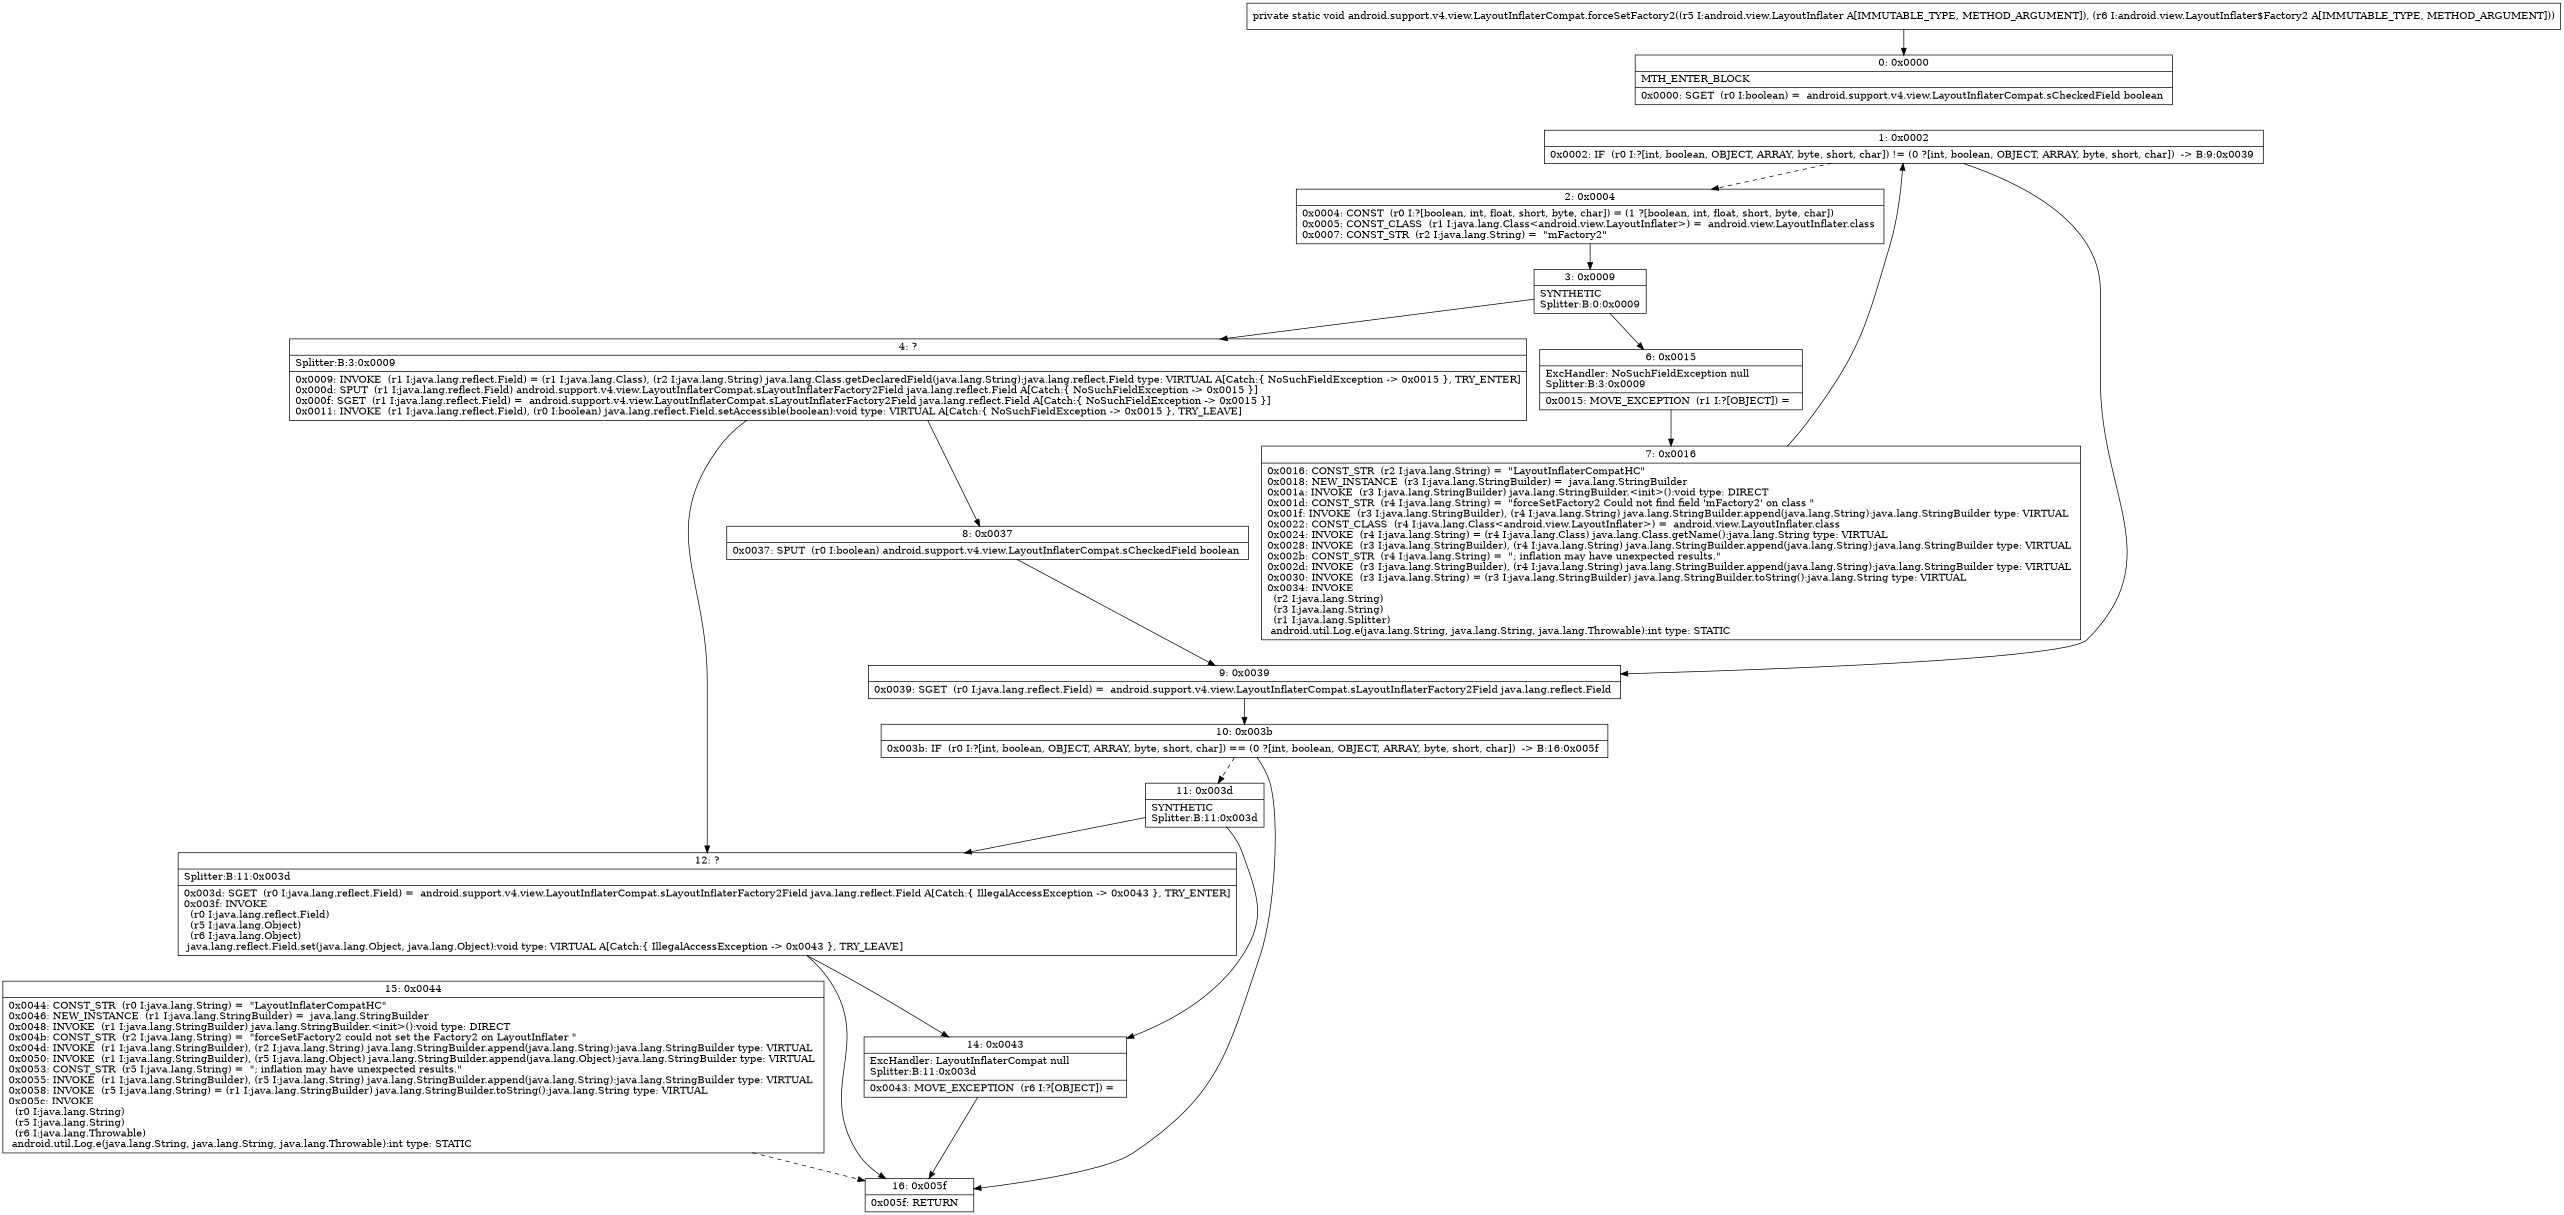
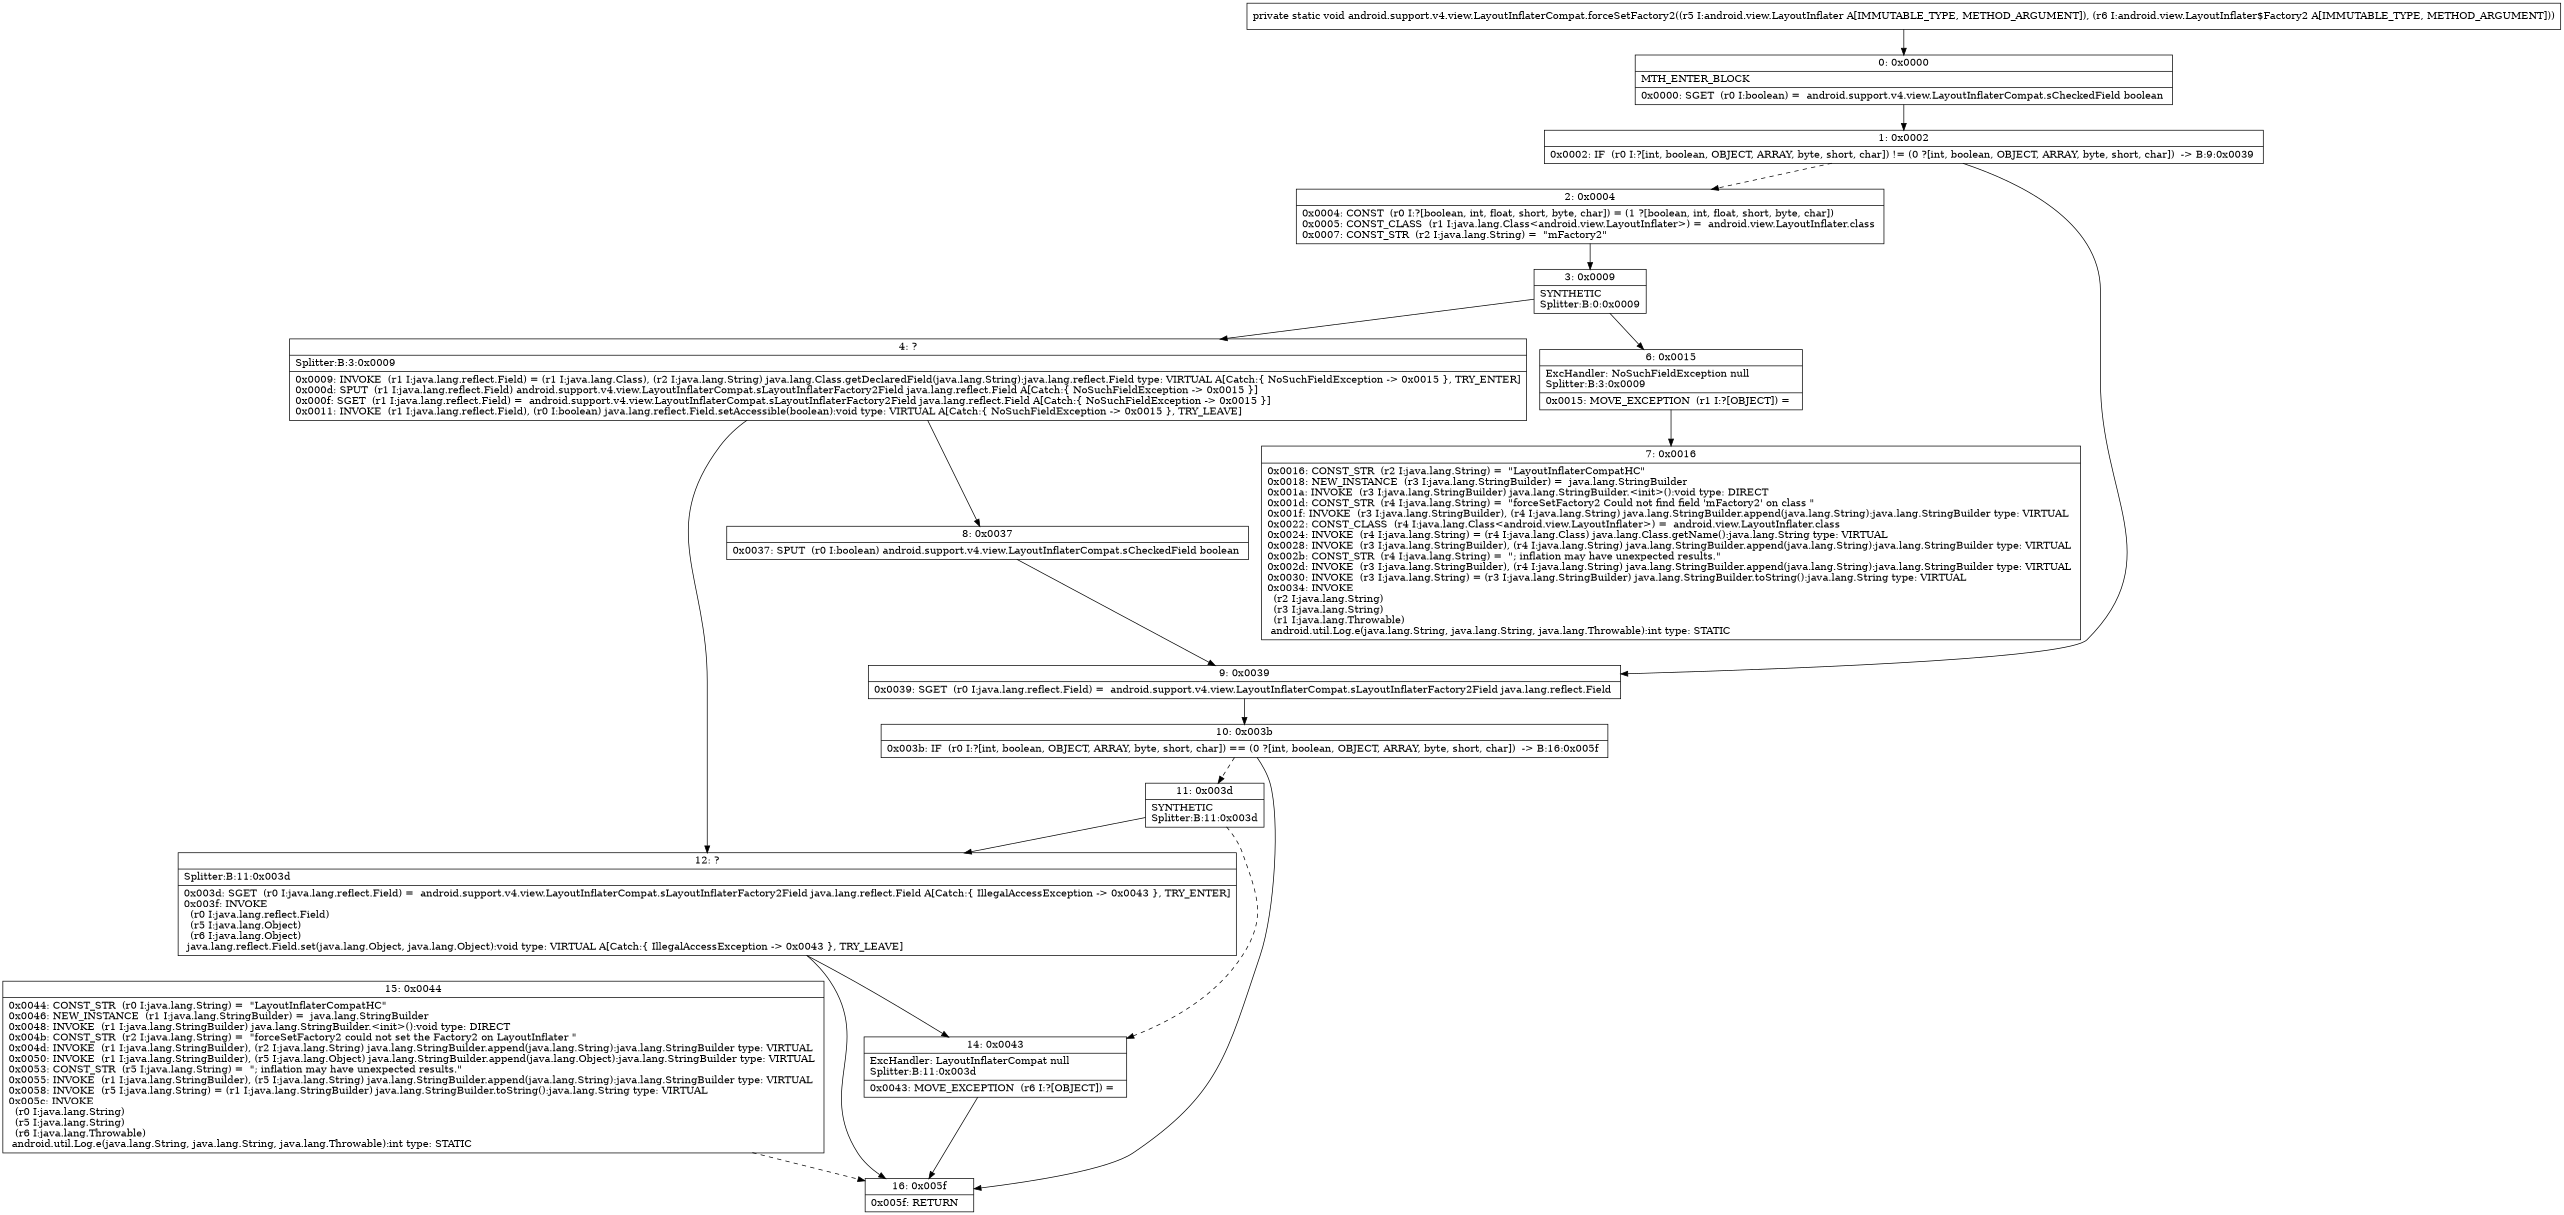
edge "7: 0x0016" -> "1: 0x0002": now "0: 0x0000" -> "1: 0x0002"
node "7: 0x0016": text "(r1 I:java.lang.Splitter)" -> "(r1 I:java.lang.Throwable)"
edge "11: 0x003d" -> "14: 0x0043": style solid -> dashed
